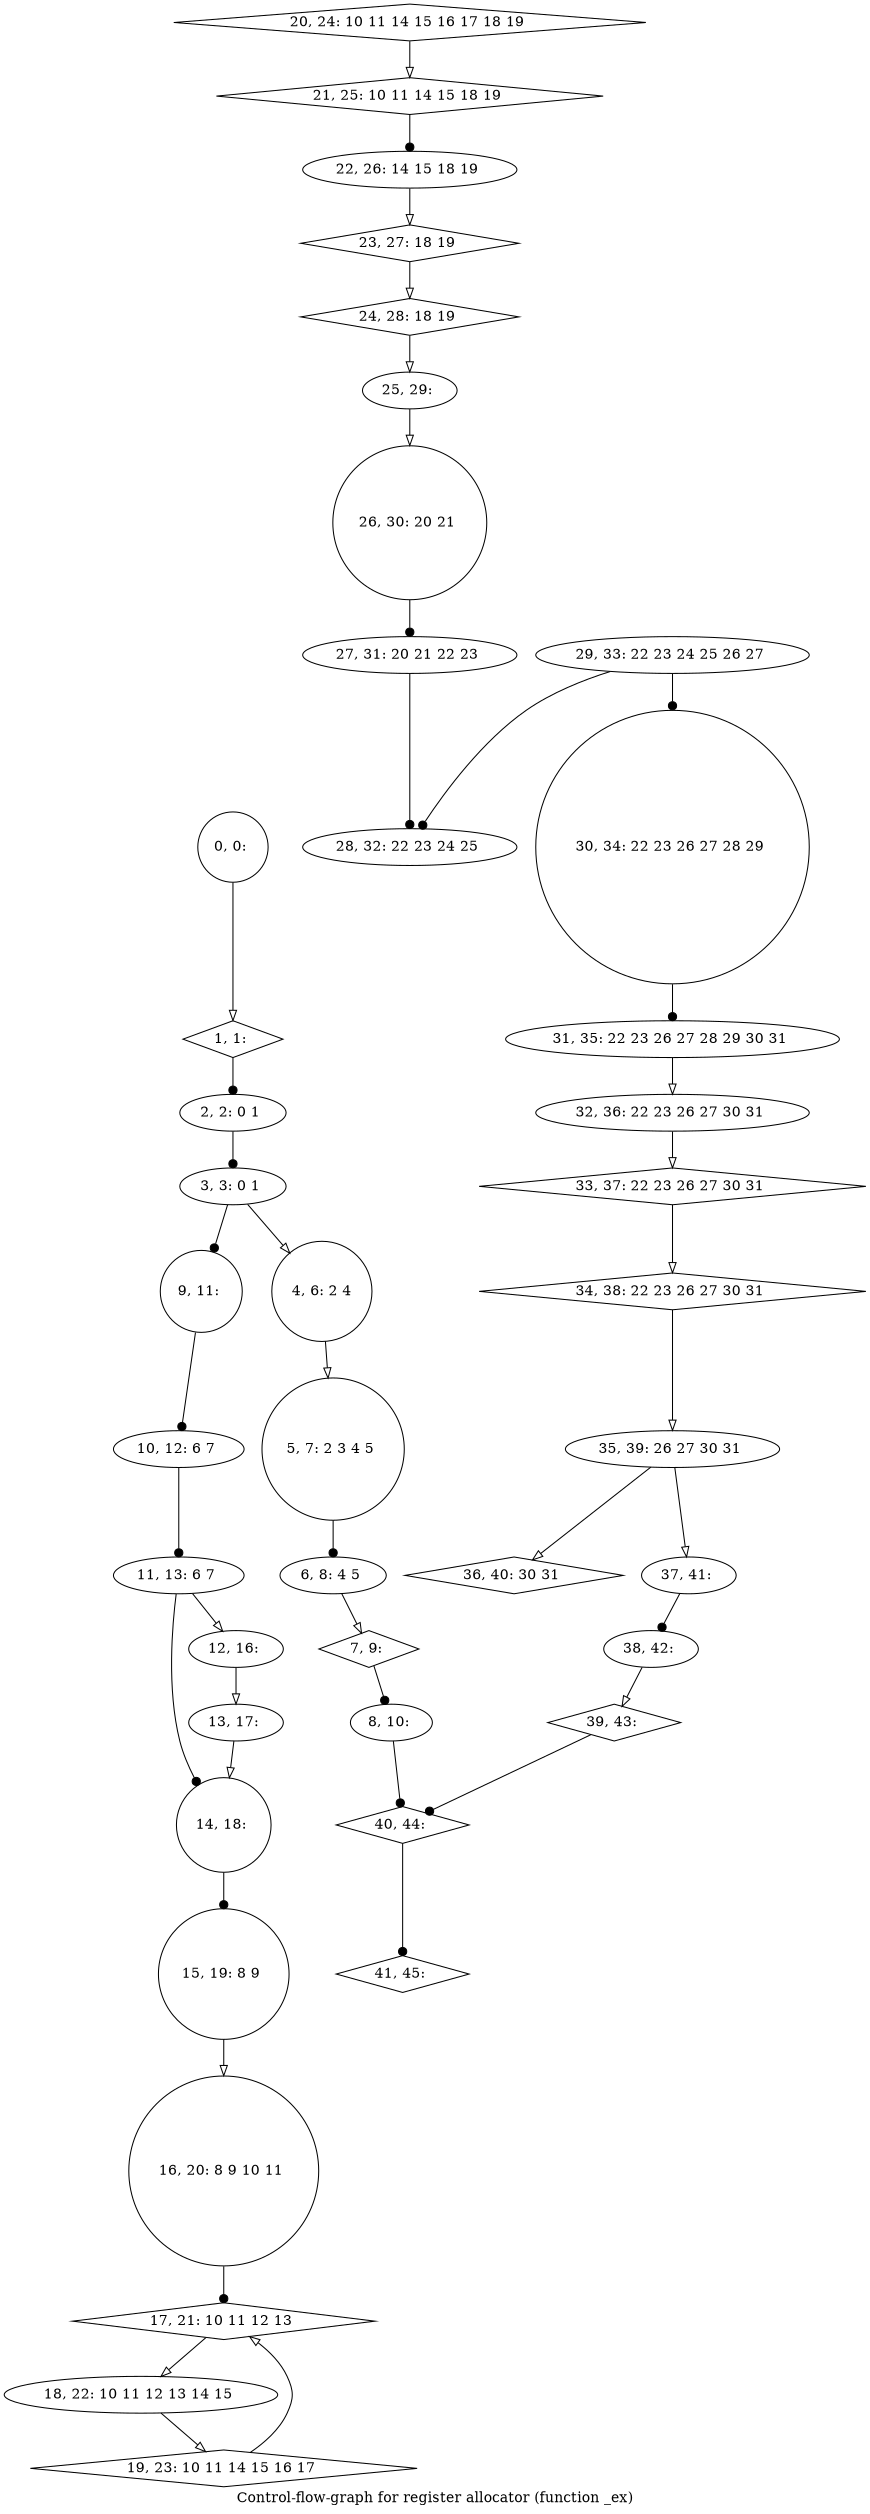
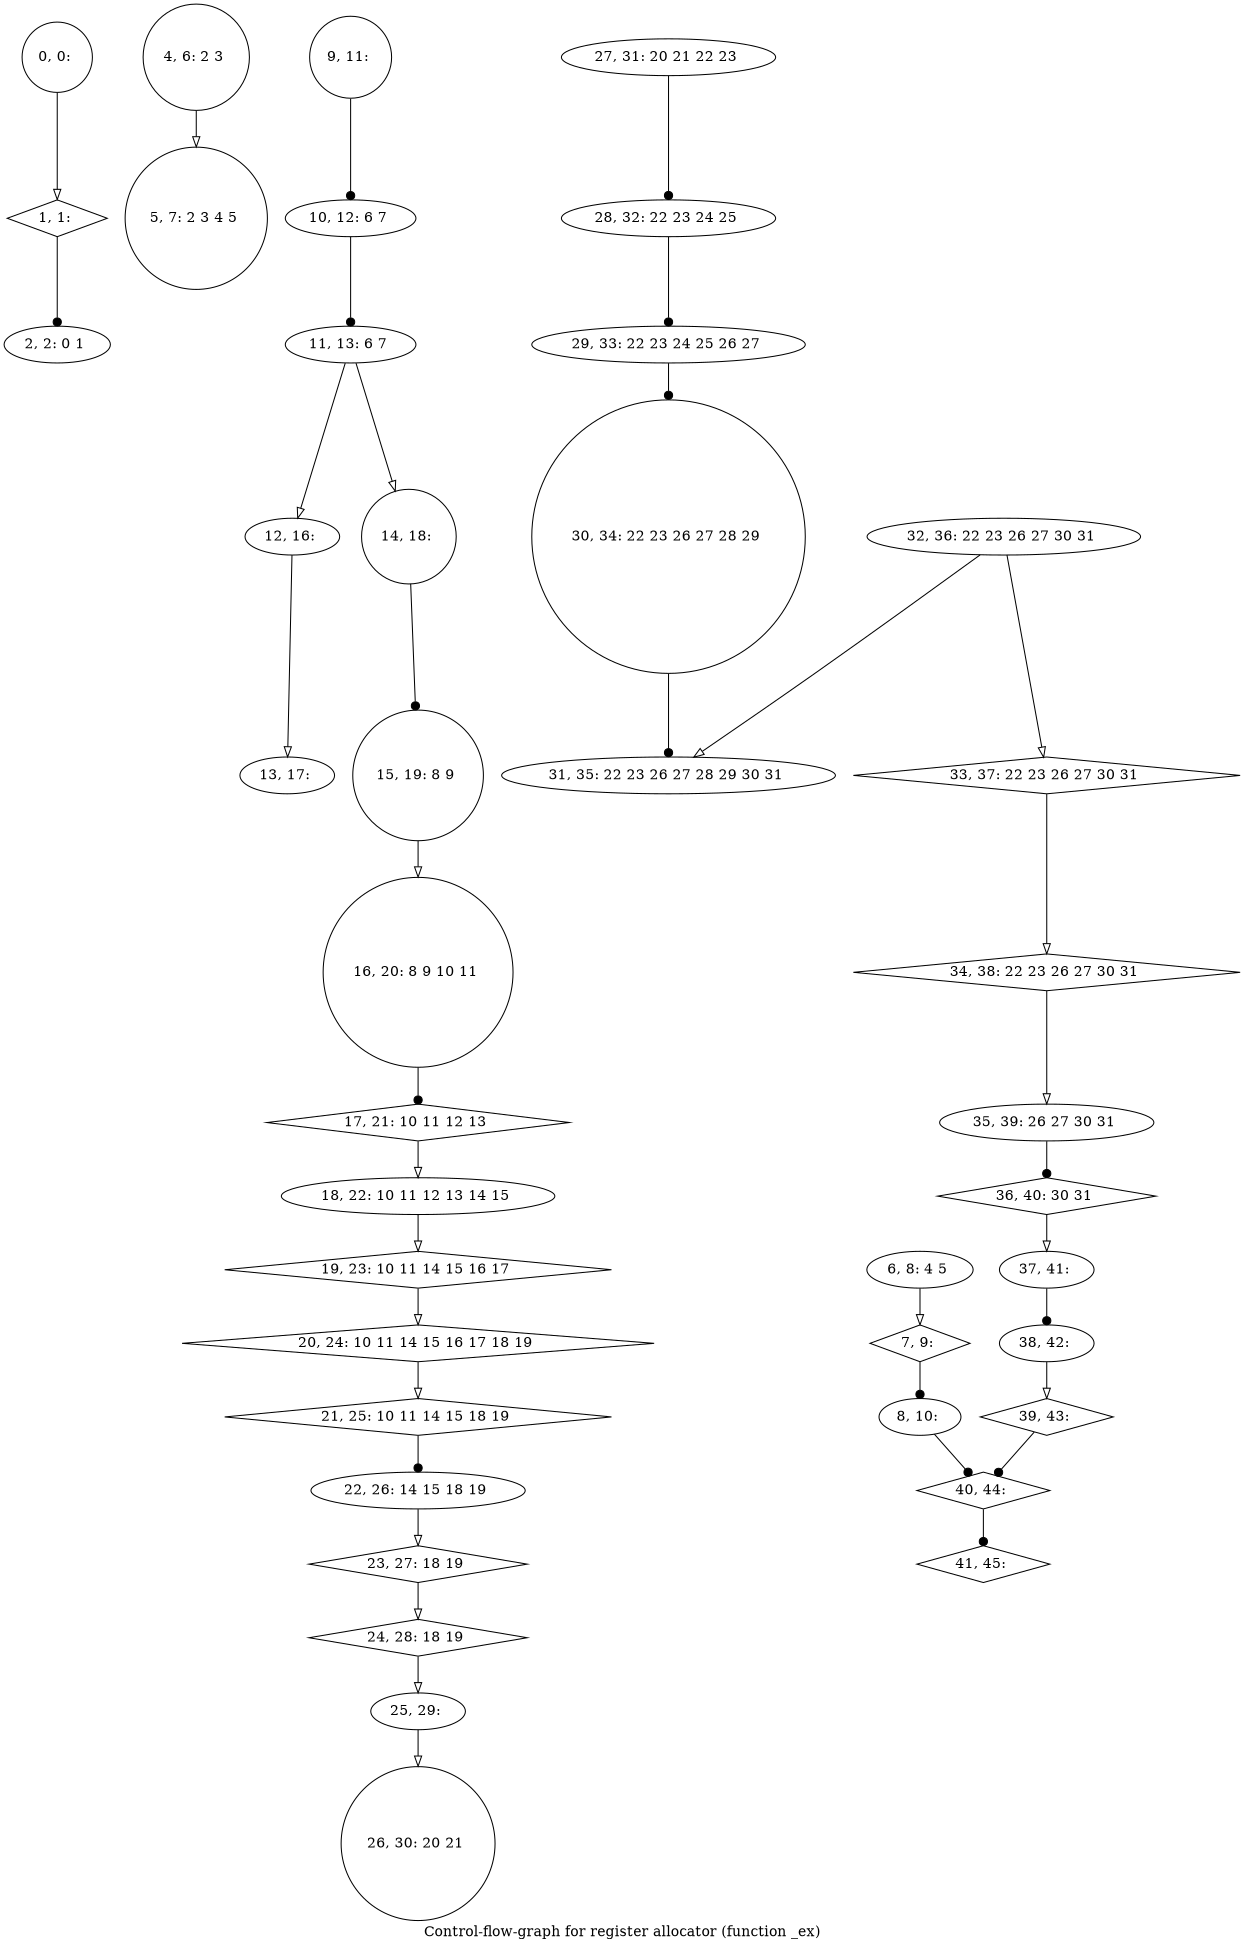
edge "26, 30: 20 21" -> "27, 31: 20 21 22 23": removed
edge "29, 33: 22 23 24 25 26 27" -> "28, 32: 22 23 24 25": reversed
edge "31, 35: 22 23 26 27 28 29 30 31" -> "32, 36: 22 23 26 27 30 31": reversed
node "3, 3: 0 1": removed
node "4, 6: 2 4": label "4, 6: 2 4" -> "4, 6: 2 3"
edge "35, 39: 26 27 30 31" -> "37, 41:": now "36, 40: 30 31" -> "37, 41:"
edge "35, 39: 26 27 30 31" -> "36, 40: 30 31": arrowhead onormal -> dot
edge "5, 7: 2 3 4 5" -> "6, 8: 4 5": removed
edge "11, 13: 6 7" -> "14, 18:": arrowhead dot -> onormal
edge "13, 17:" -> "14, 18:": removed
edge "19, 23: 10 11 14 15 16 17" -> "17, 21: 10 11 12 13": now "19, 23: 10 11 14 15 16 17" -> "20, 24: 10 11 14 15 16 17 18 19"
